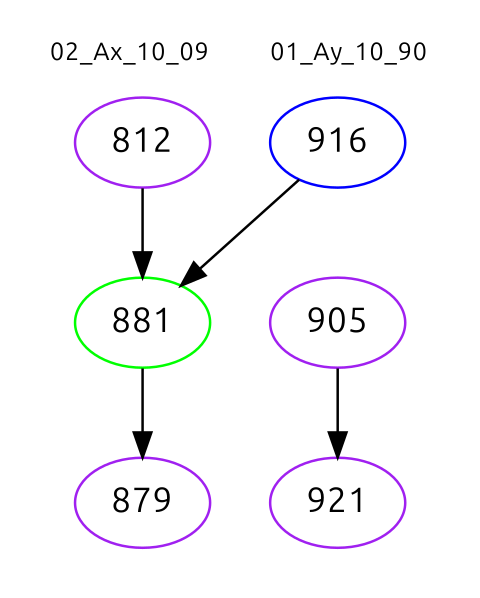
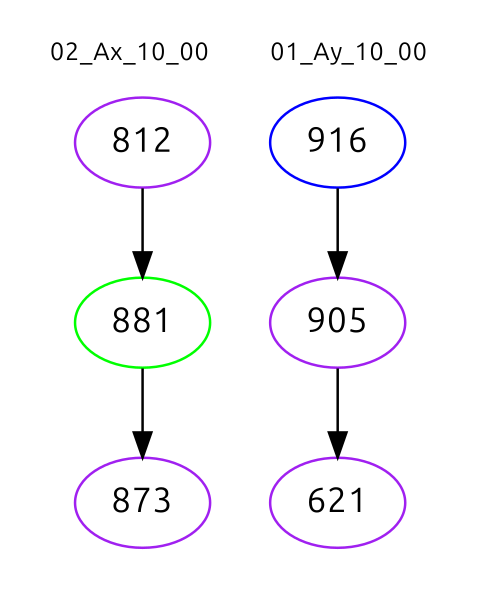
cluster "02_Ax_10_09": label "02_Ax_10_09" -> "02_Ax_10_00"
cluster "01_Ay_10_90": label "01_Ay_10_90" -> "01_Ay_10_00"
edge "916" -> "881": now "916" -> "905"
node "879": label "879" -> "873"
node "921": label "921" -> "621"
